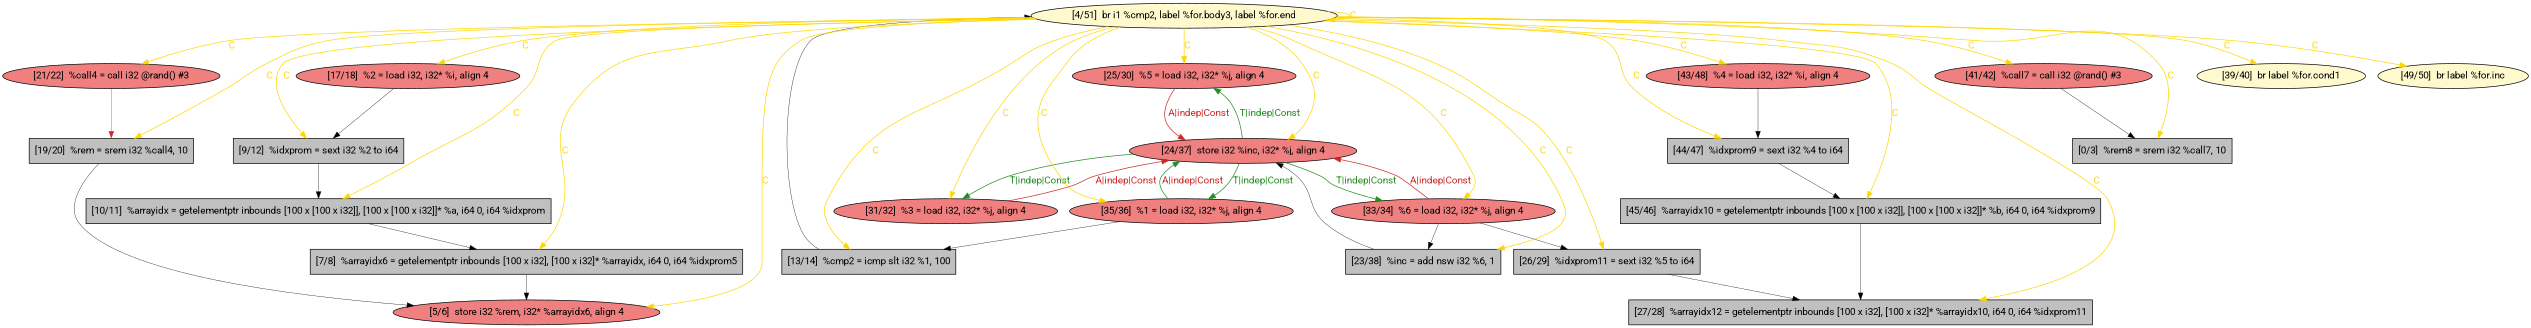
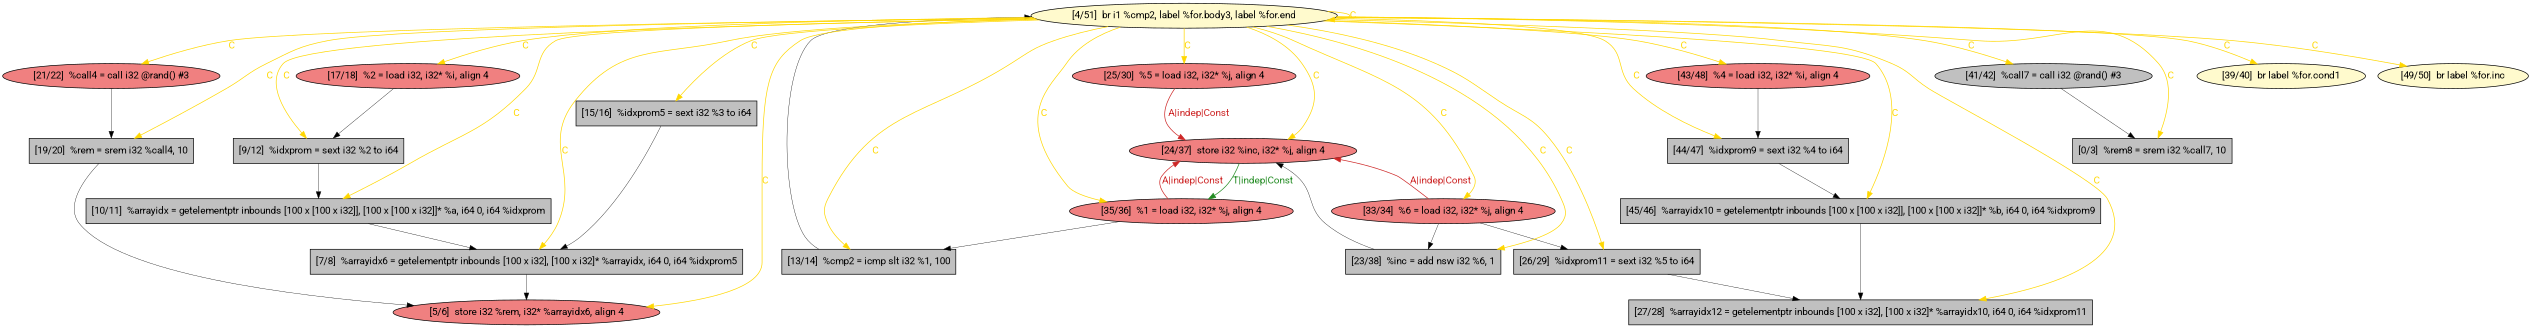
node "[41/42]  %call7 = call i32 @rand() #3": fillcolor lightcoral -> grey
edge "[21/22]  %call4 = call i32 @rand() #3" -> "[19/20]  %rem = srem i32 %call4, 10": color firebrick3 -> black
node "[15/16]  %idxprom5 = sext i32 %3 to i64": added
edge "[24/37]  store i32 %inc, i32* %j, align 4" -> "[25/30]  %5 = load i32, i32* %j, align 4": removed, label "T|indep|Const"
edge "[35/36]  %1 = load i32, i32* %j, align 4" -> "[24/37]  store i32 %inc, i32* %j, align 4": color forestgreen -> firebrick3
edge "[24/37]  store i32 %inc, i32* %j, align 4" -> "[33/34]  %6 = load i32, i32* %j, align 4": removed, label "T|indep|Const"
node "[31/32]  %3 = load i32, i32* %j, align 4": removed
